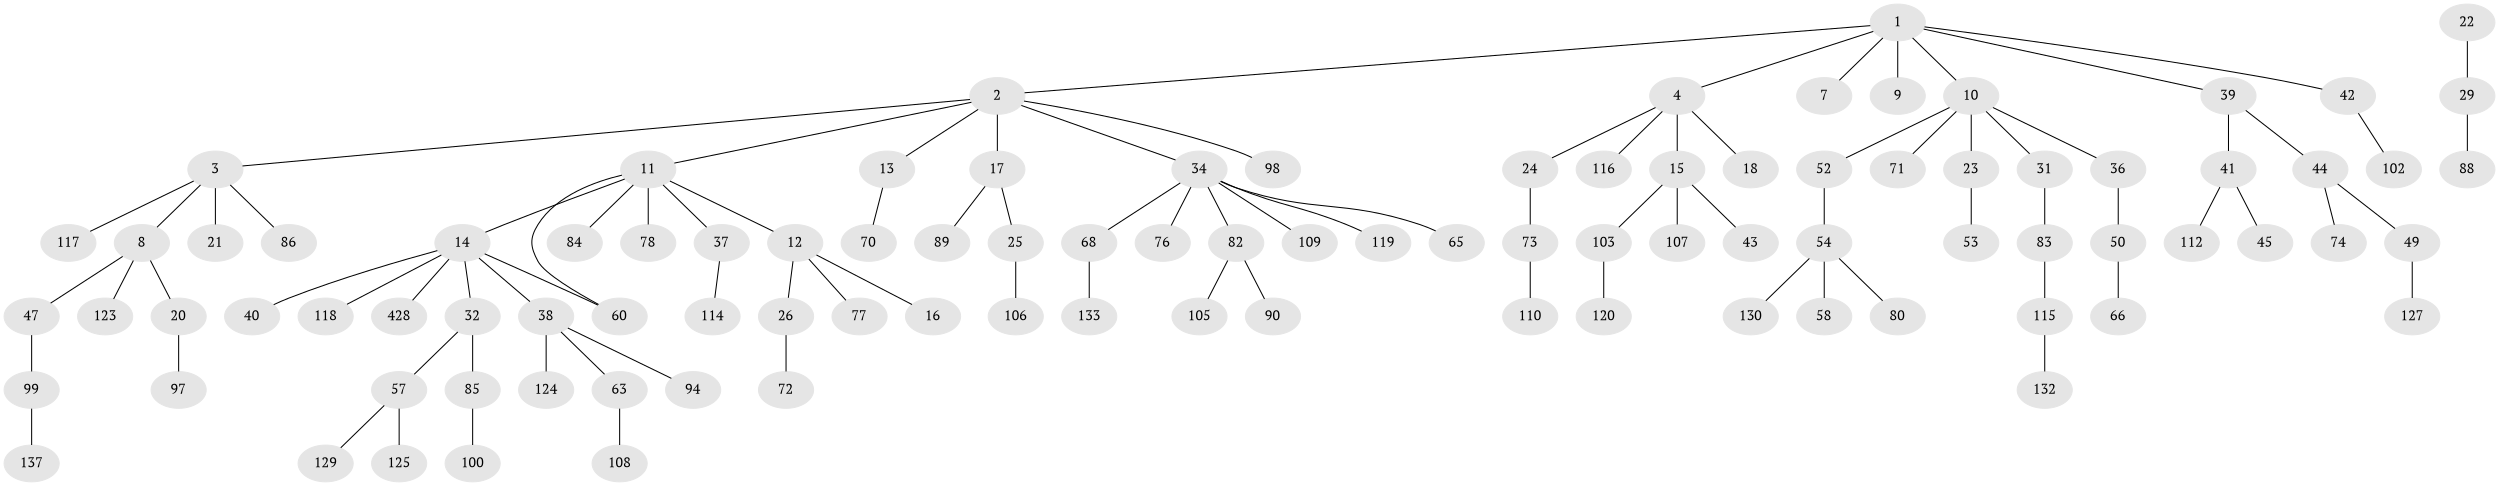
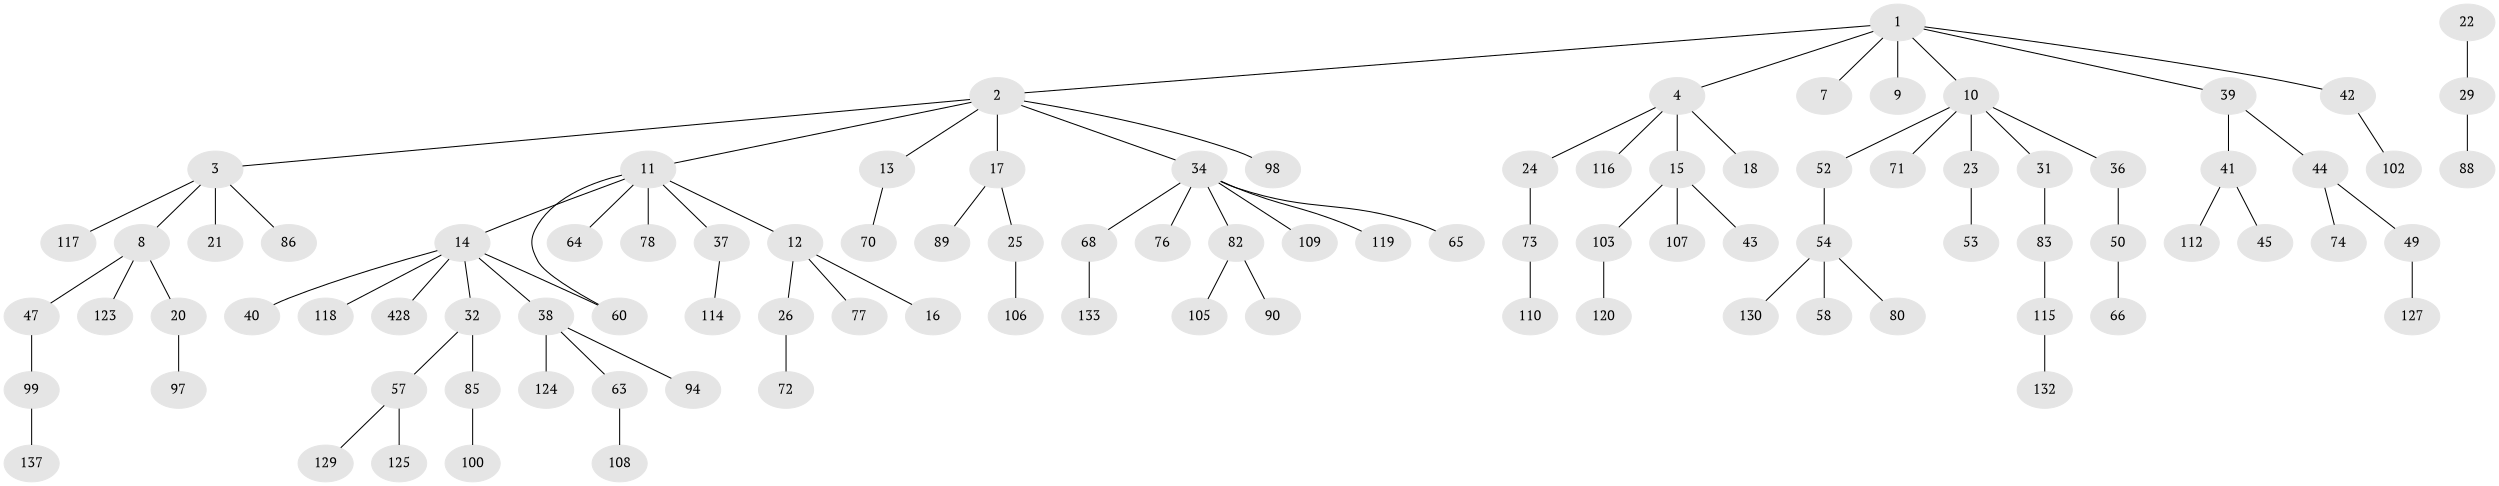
node "84": label "84" -> "64"
